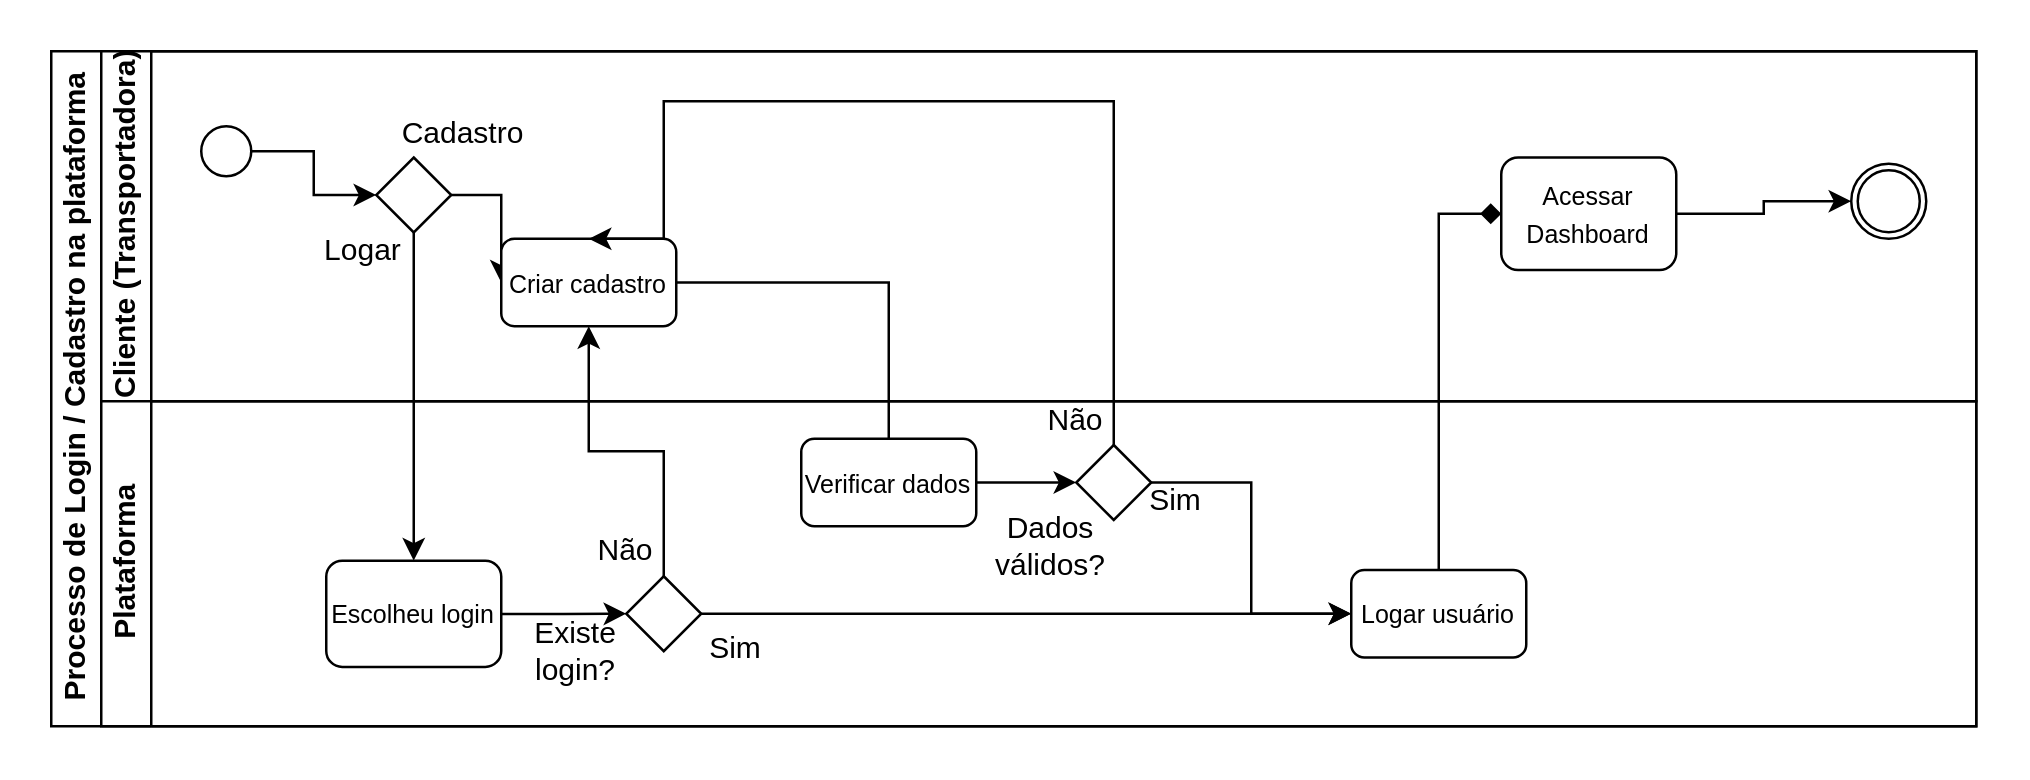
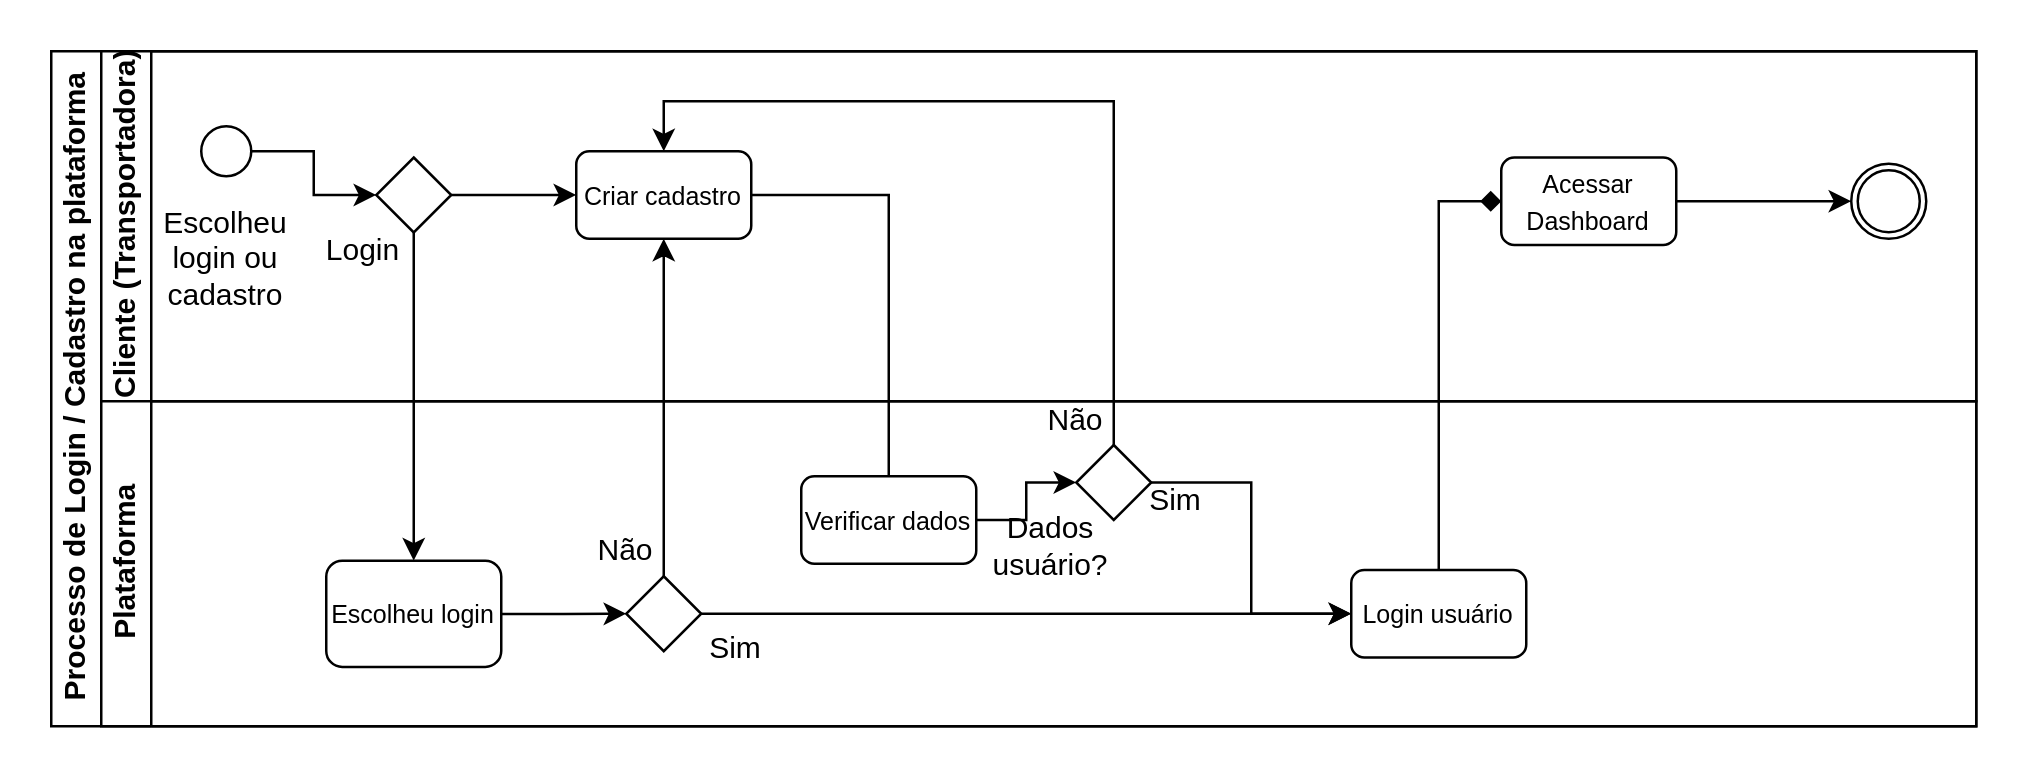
node "Cadastro": removed
node "Acessar Dashboard": size 175x113 -> 175x88
node "Logar": label "Logar" -> "Login"
node "Escolheu login ou cadastro": added
node "Criar cadastro": moved (589, 283) -> (664, 195)
node "Verificar dados": moved (889, 483) -> (889, 520)
node "Dados válidos?": label "Dados válidos?" -> "Dados usuário?"
node "Logar usuário": label "Logar usuário" -> "Login usuário"
node "Existe login?": removed
